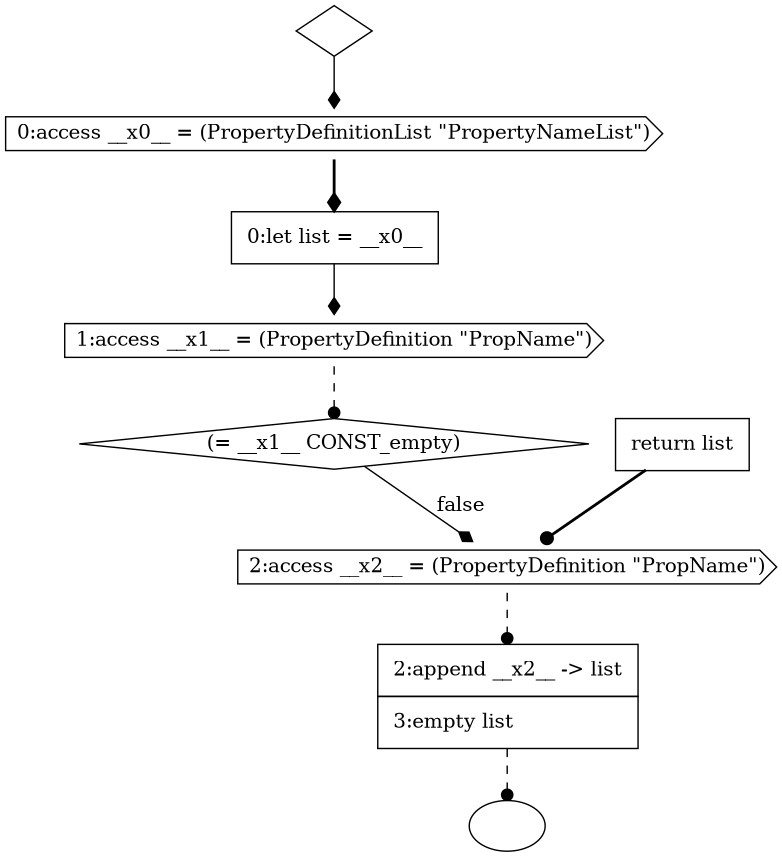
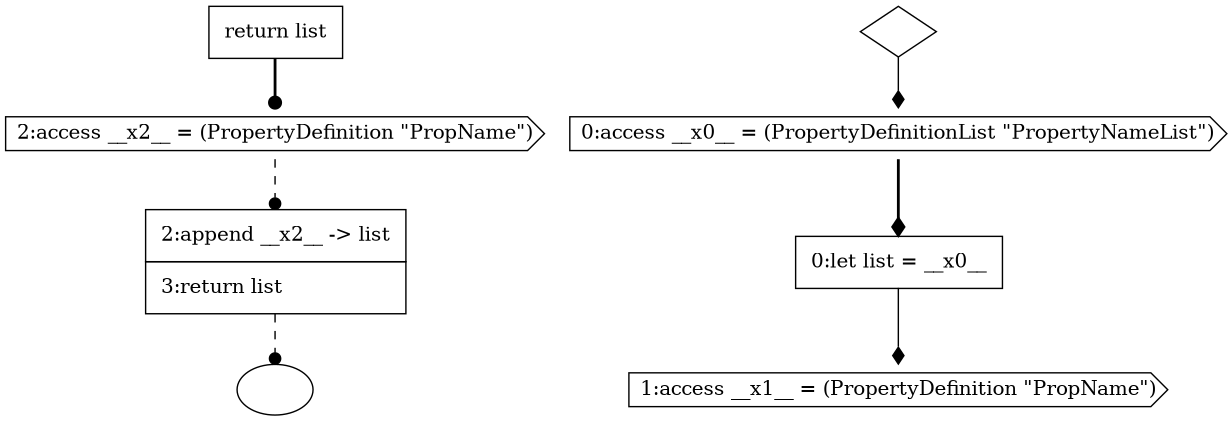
node "(= __x1__ CONST_empty)": removed
node "2:append __x2__ -> list": text "3:empty list" -> "3:return list"
